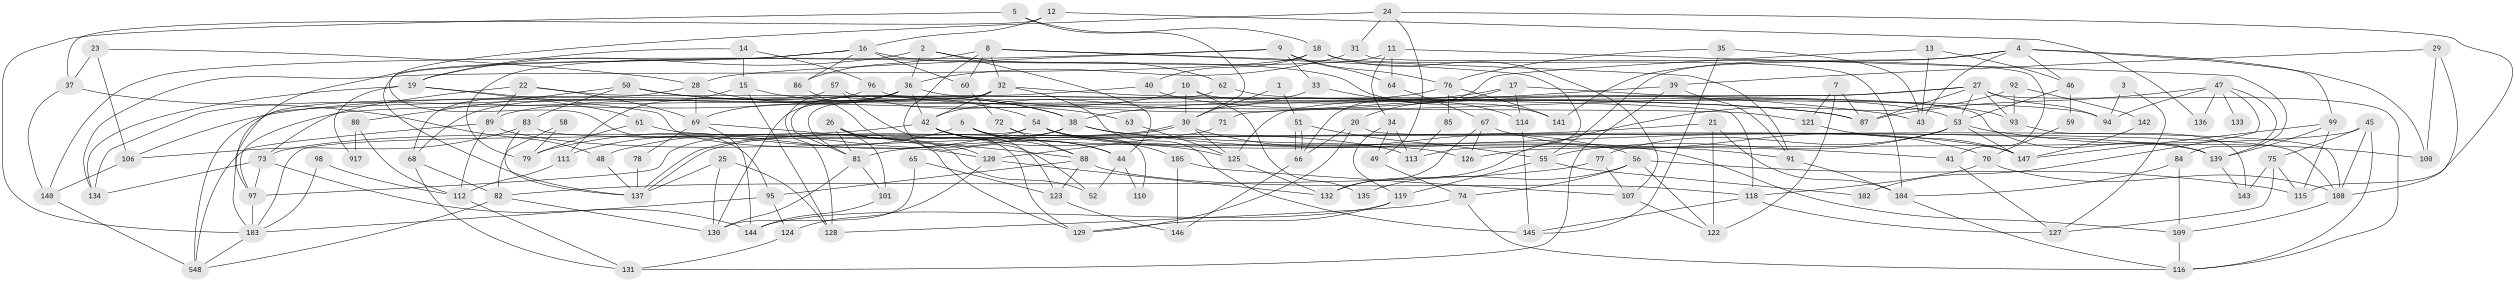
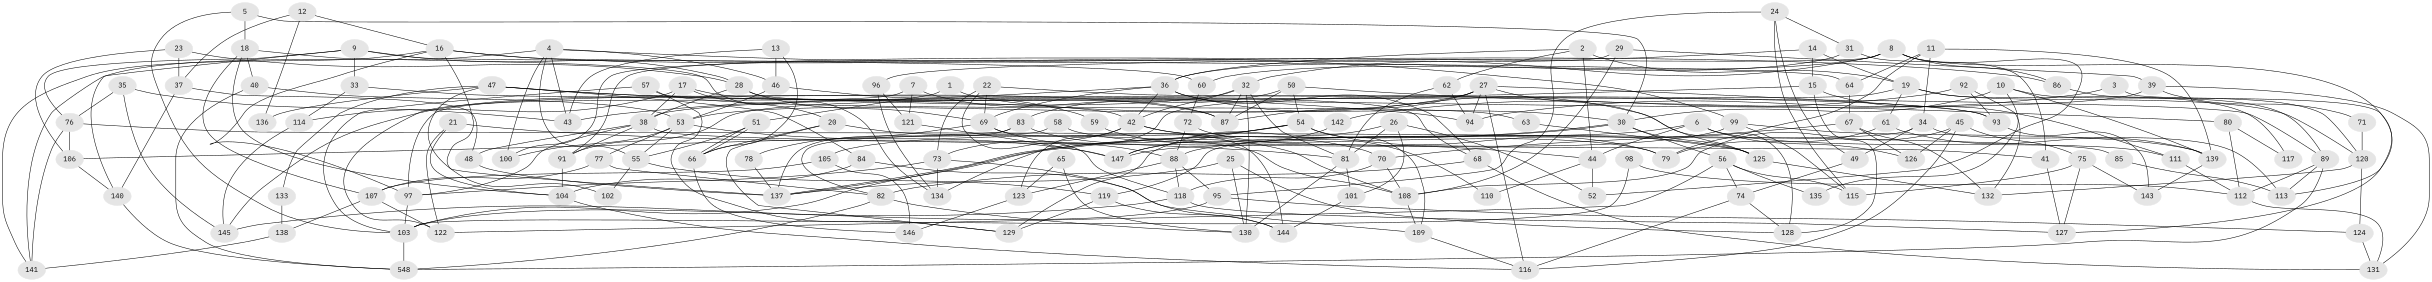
node "917": label "917" -> "117"
node "138": added
